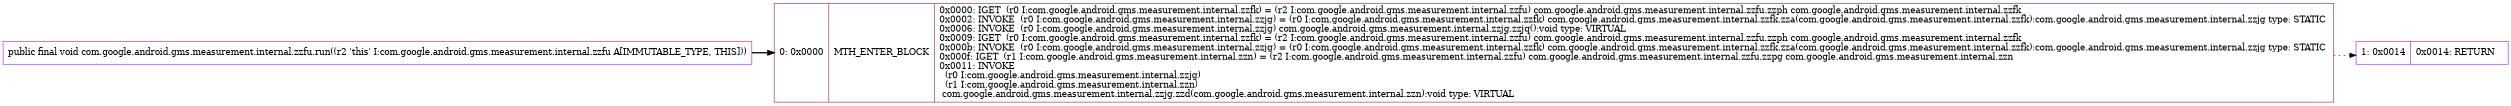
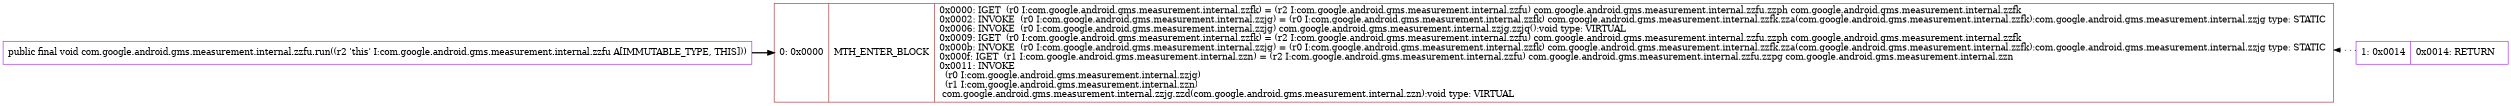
edge "0: 0x0000" -> "1: 0x0014": reversed
